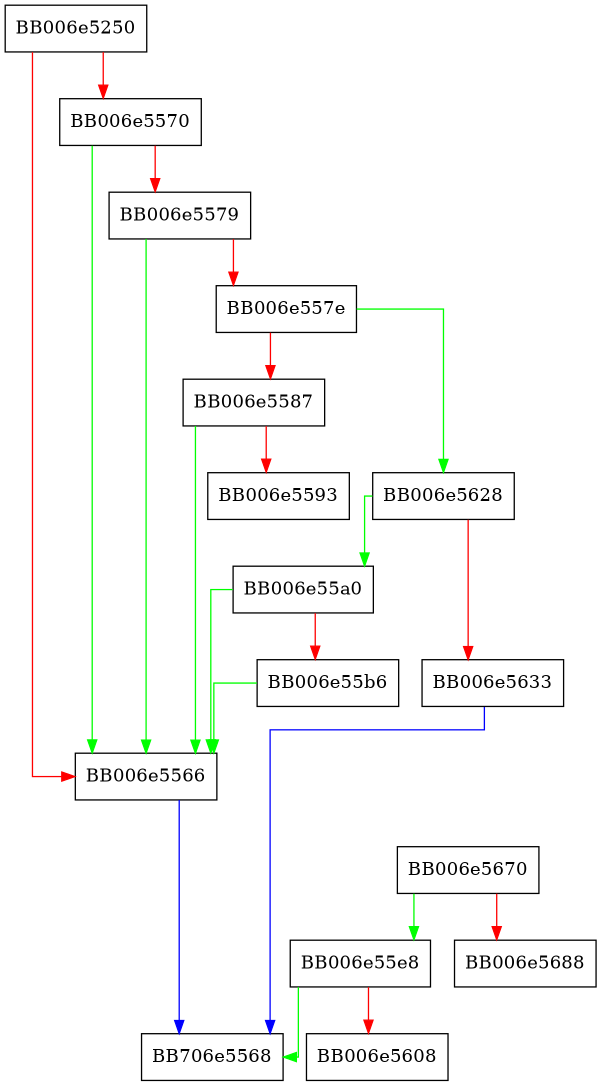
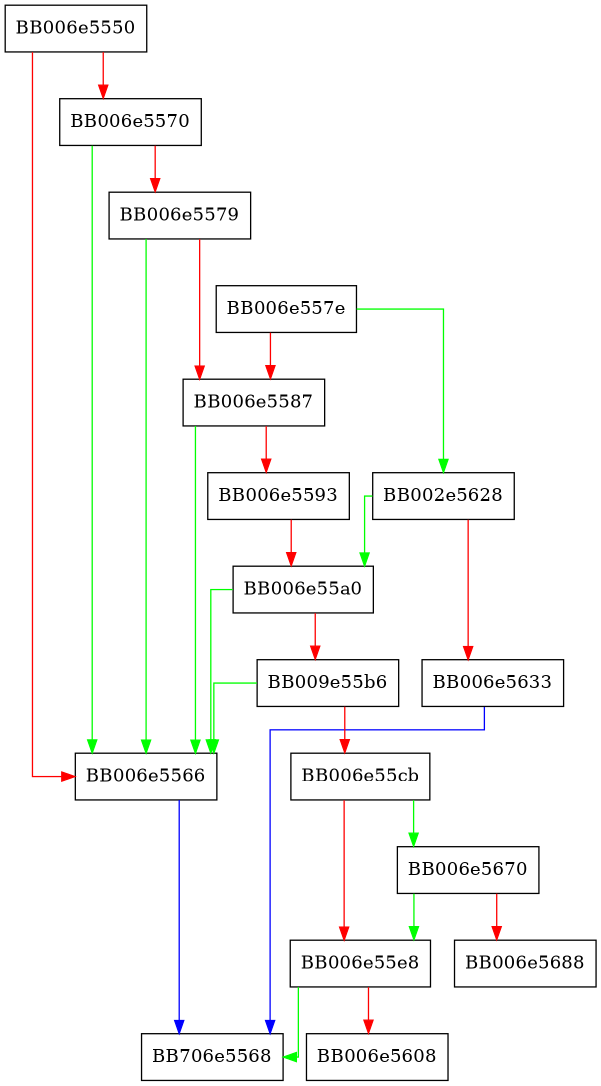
node "BB006e5250": label "BB006e5250" -> "BB006e5550"
edge "BB006e5579" -> "BB006e557e": now "BB006e5579" -> "BB006e5587"
node "BB006e5628": label "BB006e5628" -> "BB002e5628"
edge "BB006e5593" -> "BB006e55a0": added
node "BB006e55b6": label "BB006e55b6" -> "BB009e55b6"
node "BB006e55cb": added
